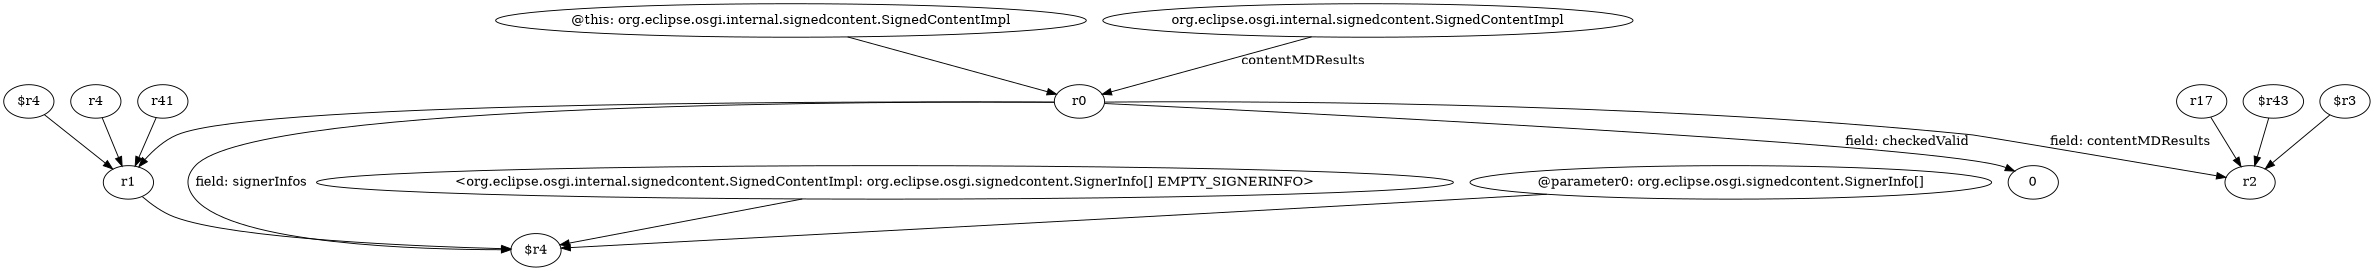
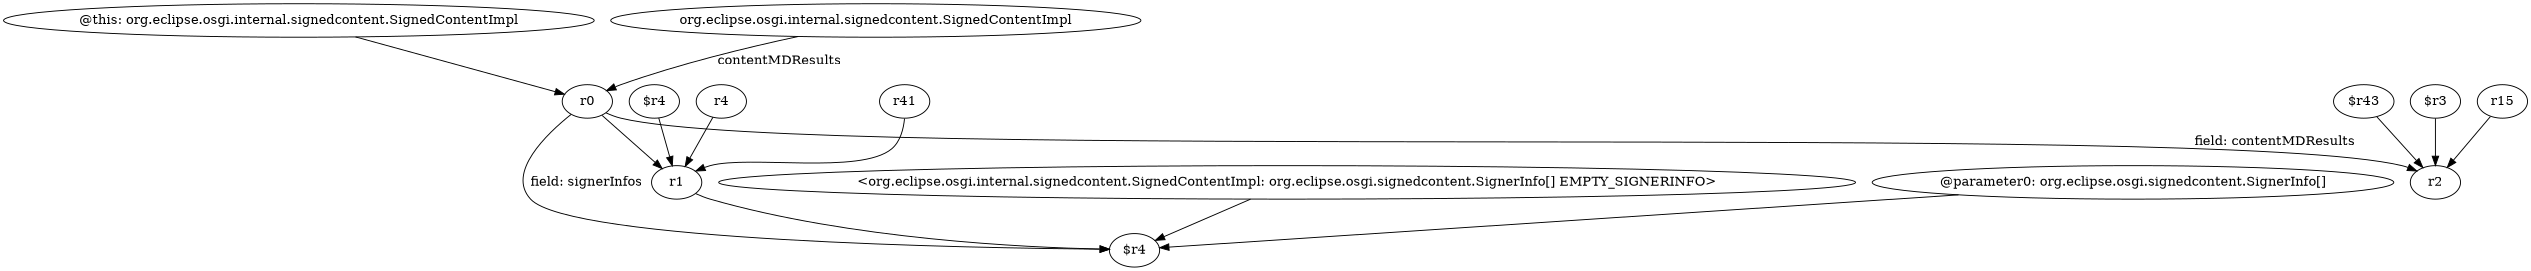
node "r17": label "r17" -> "r15"
node "0": removed
